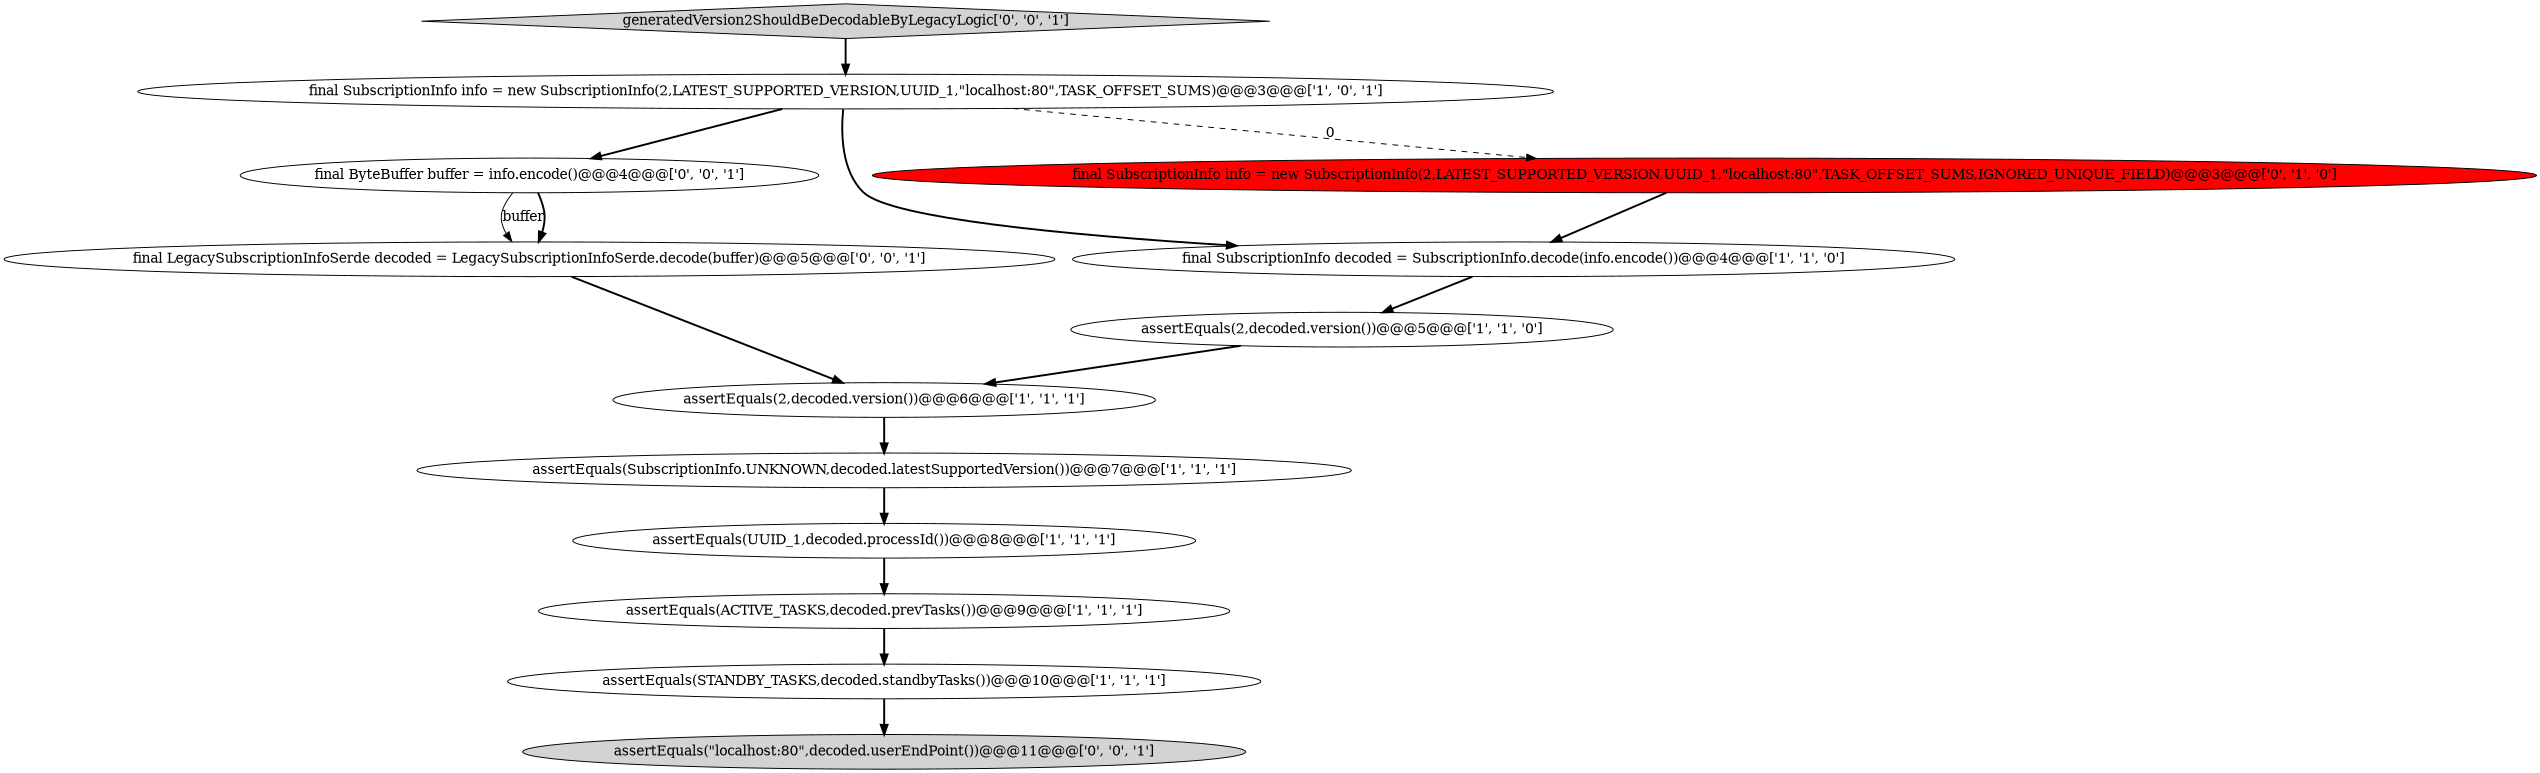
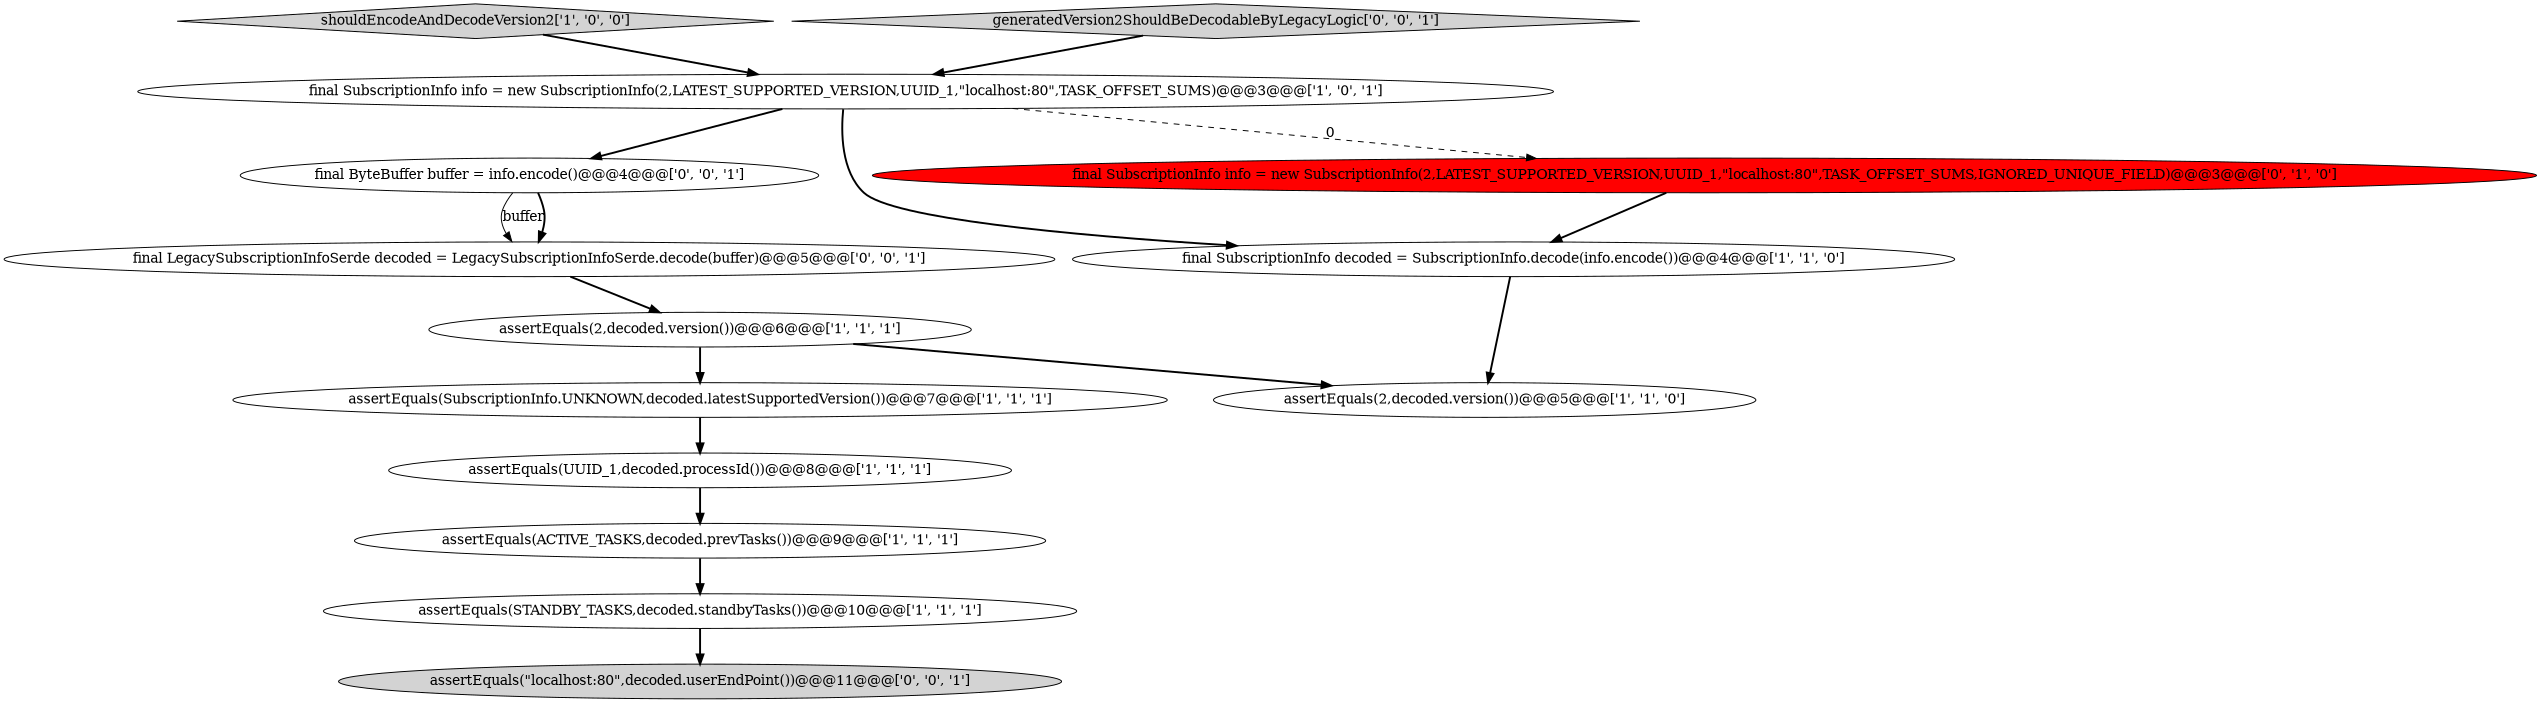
node "shouldEncodeAndDecodeVersion2['1', '0', '0']": added
edge "assertEquals(2,decoded.version())@@@5@@@['1', '1', '0']" -> "assertEquals(2,decoded.version())@@@6@@@['1', '1', '1']": reversed
